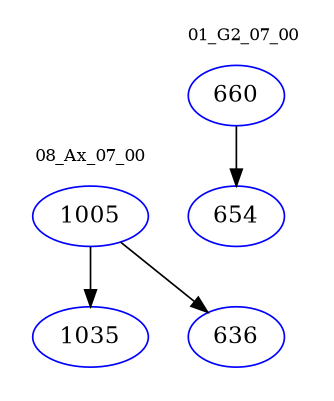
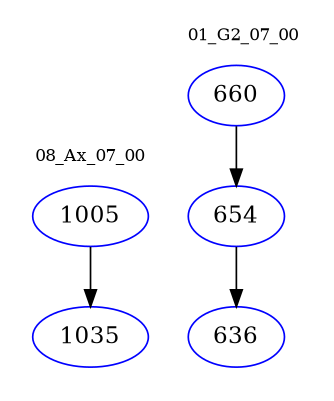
edge "1005" -> "636": now "654" -> "636"
